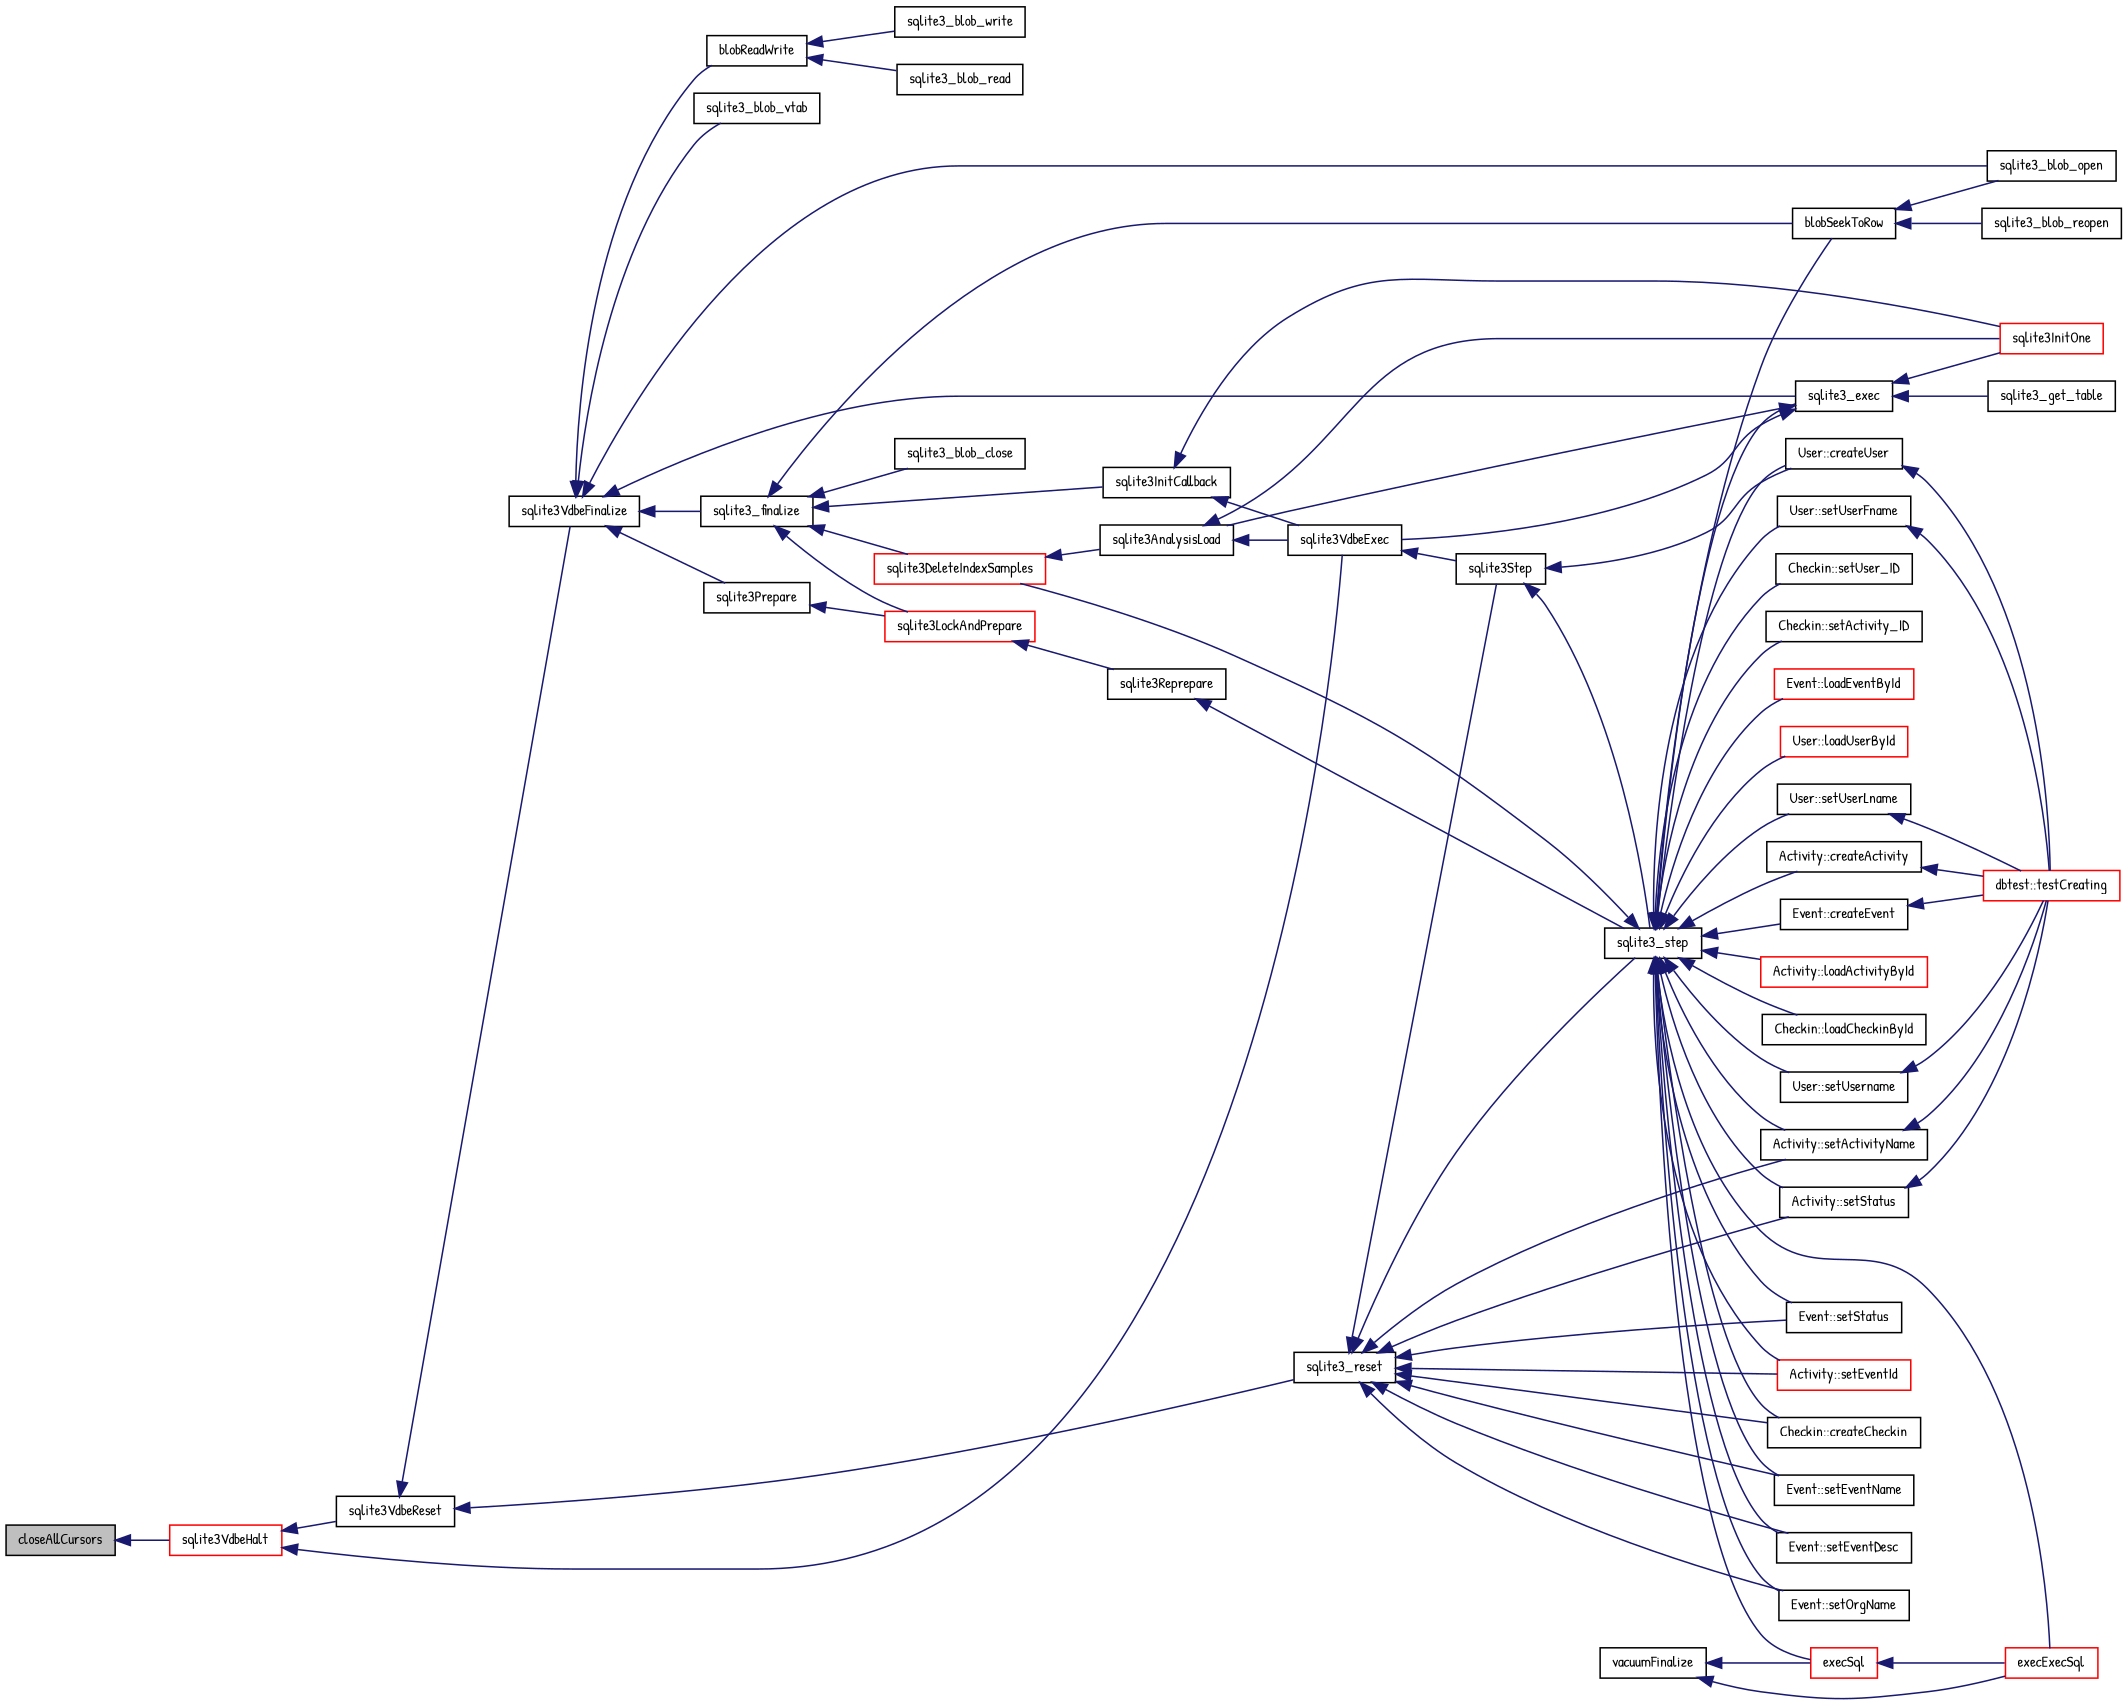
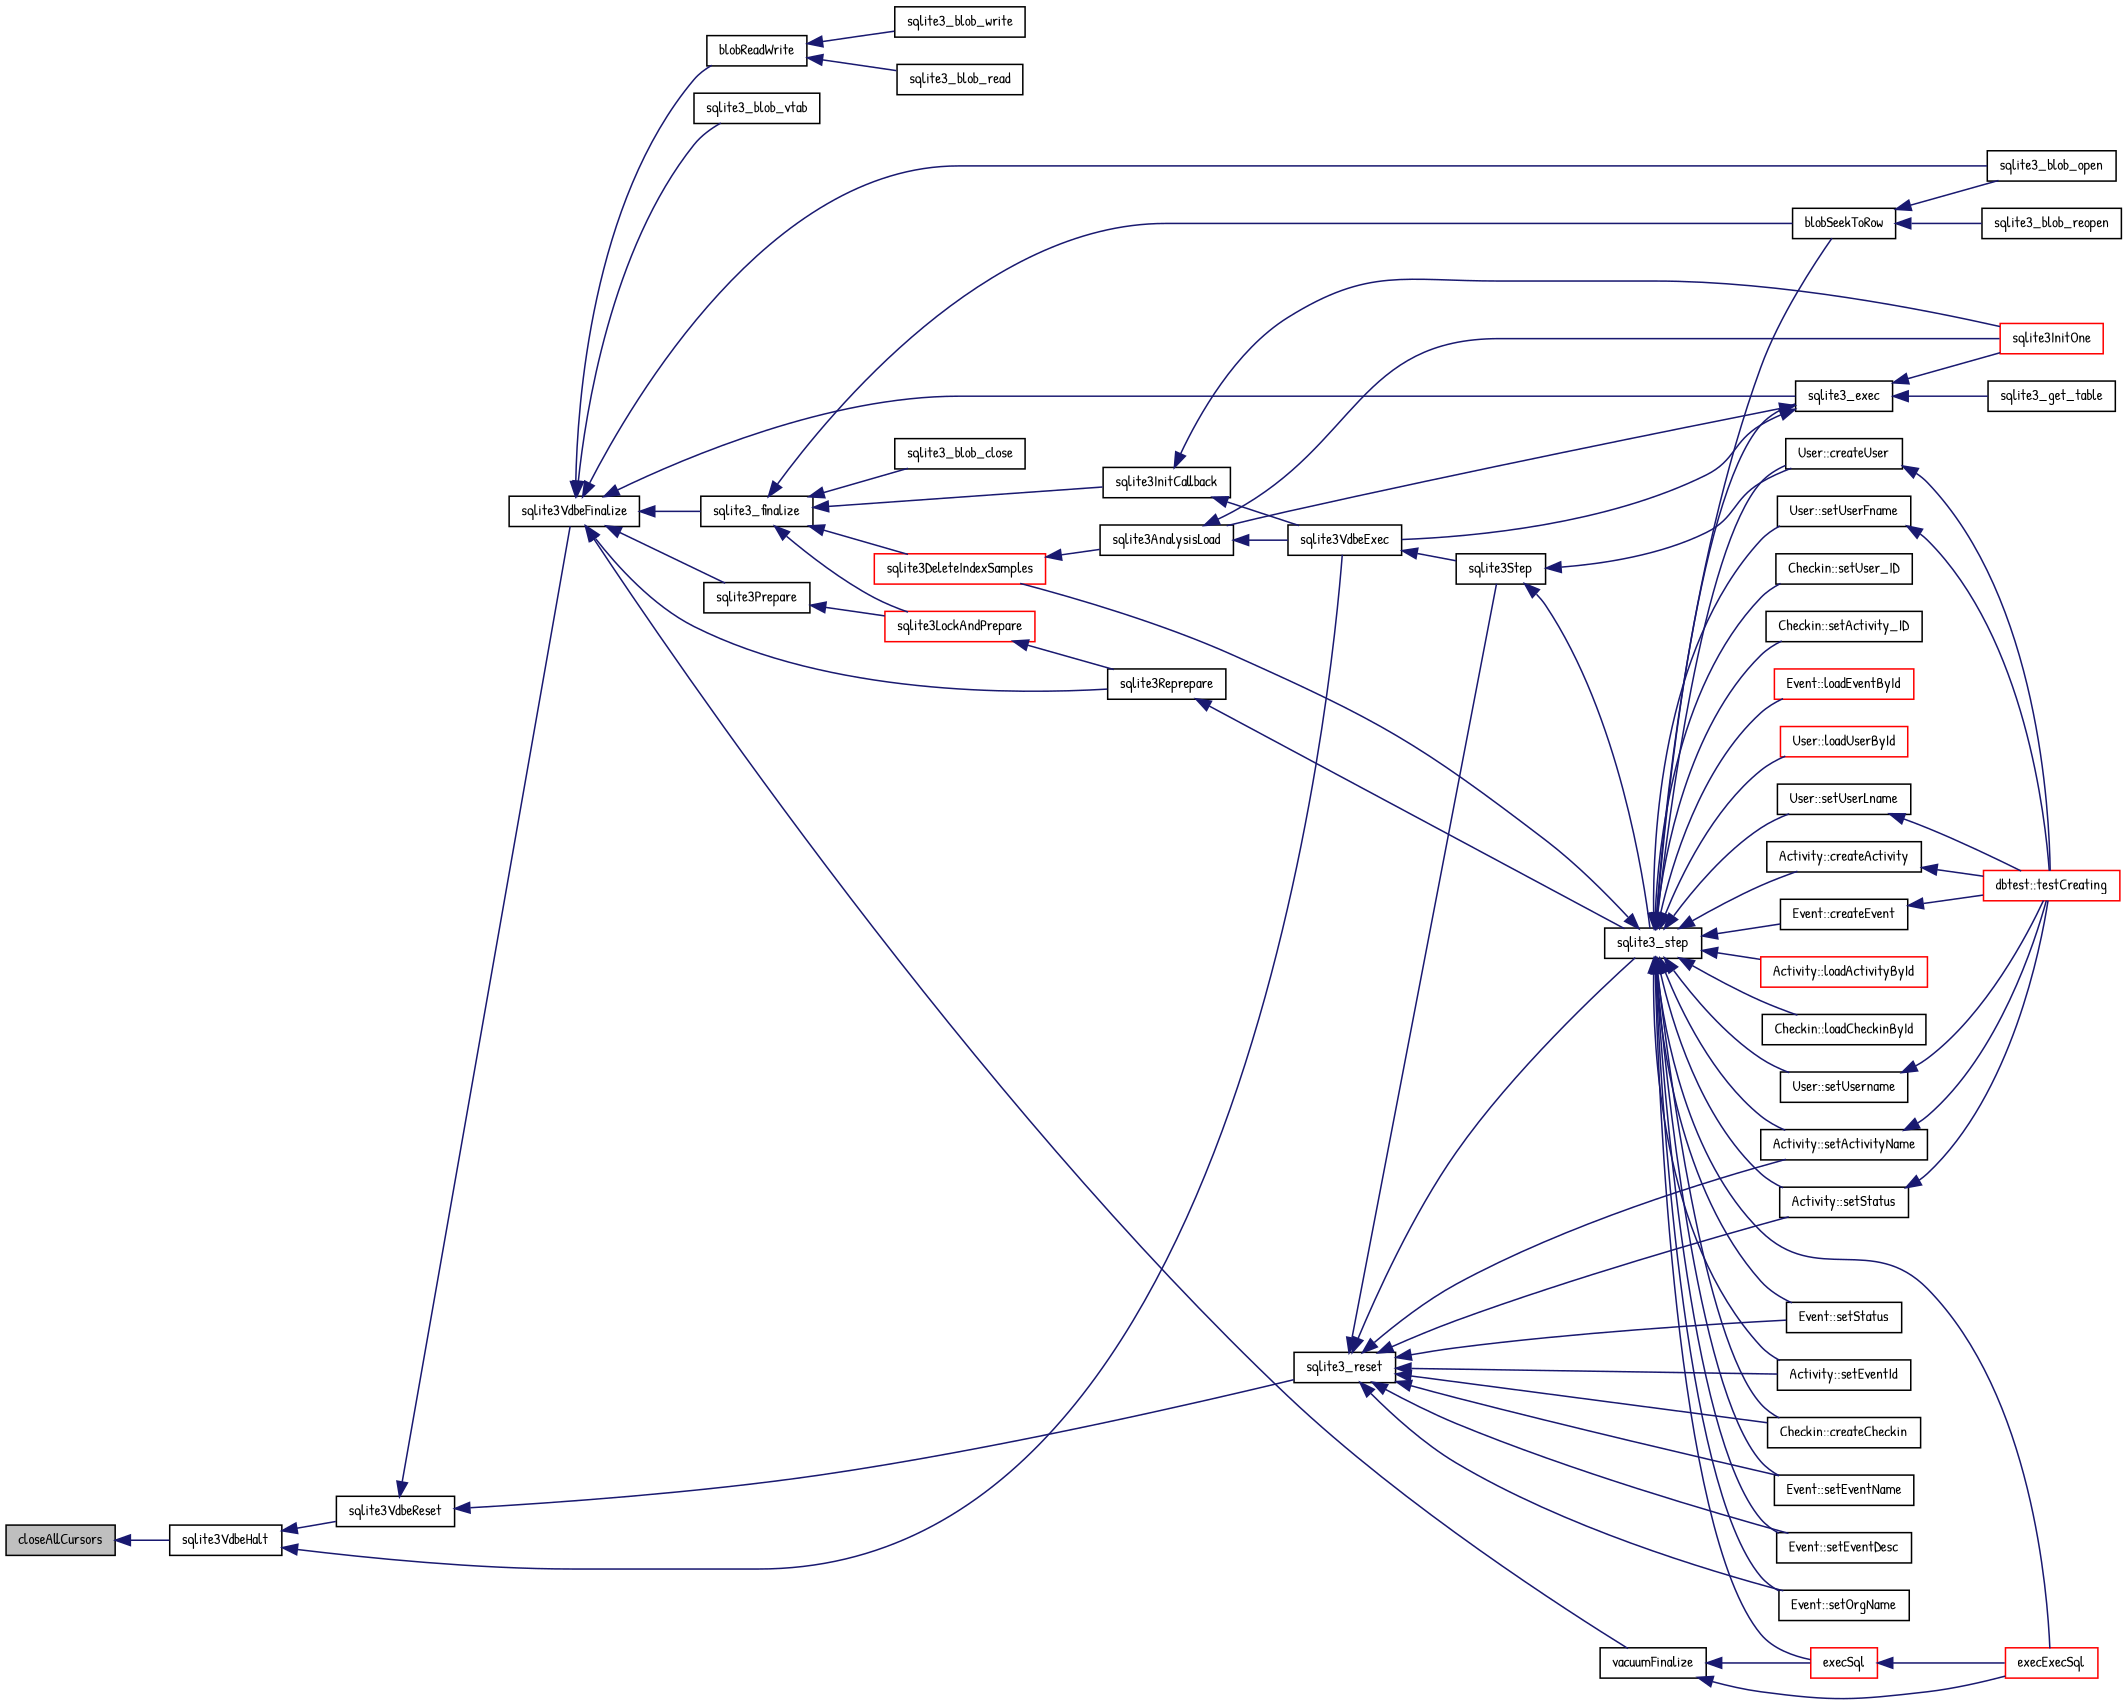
edge "sqlite3Reprepare" -> "sqlite3VdbeFinalize": added
edge "vacuumFinalize" -> "sqlite3VdbeFinalize": added
node "Activity::setEventId": color red -> black
node "sqlite3VdbeHalt": color red -> black
